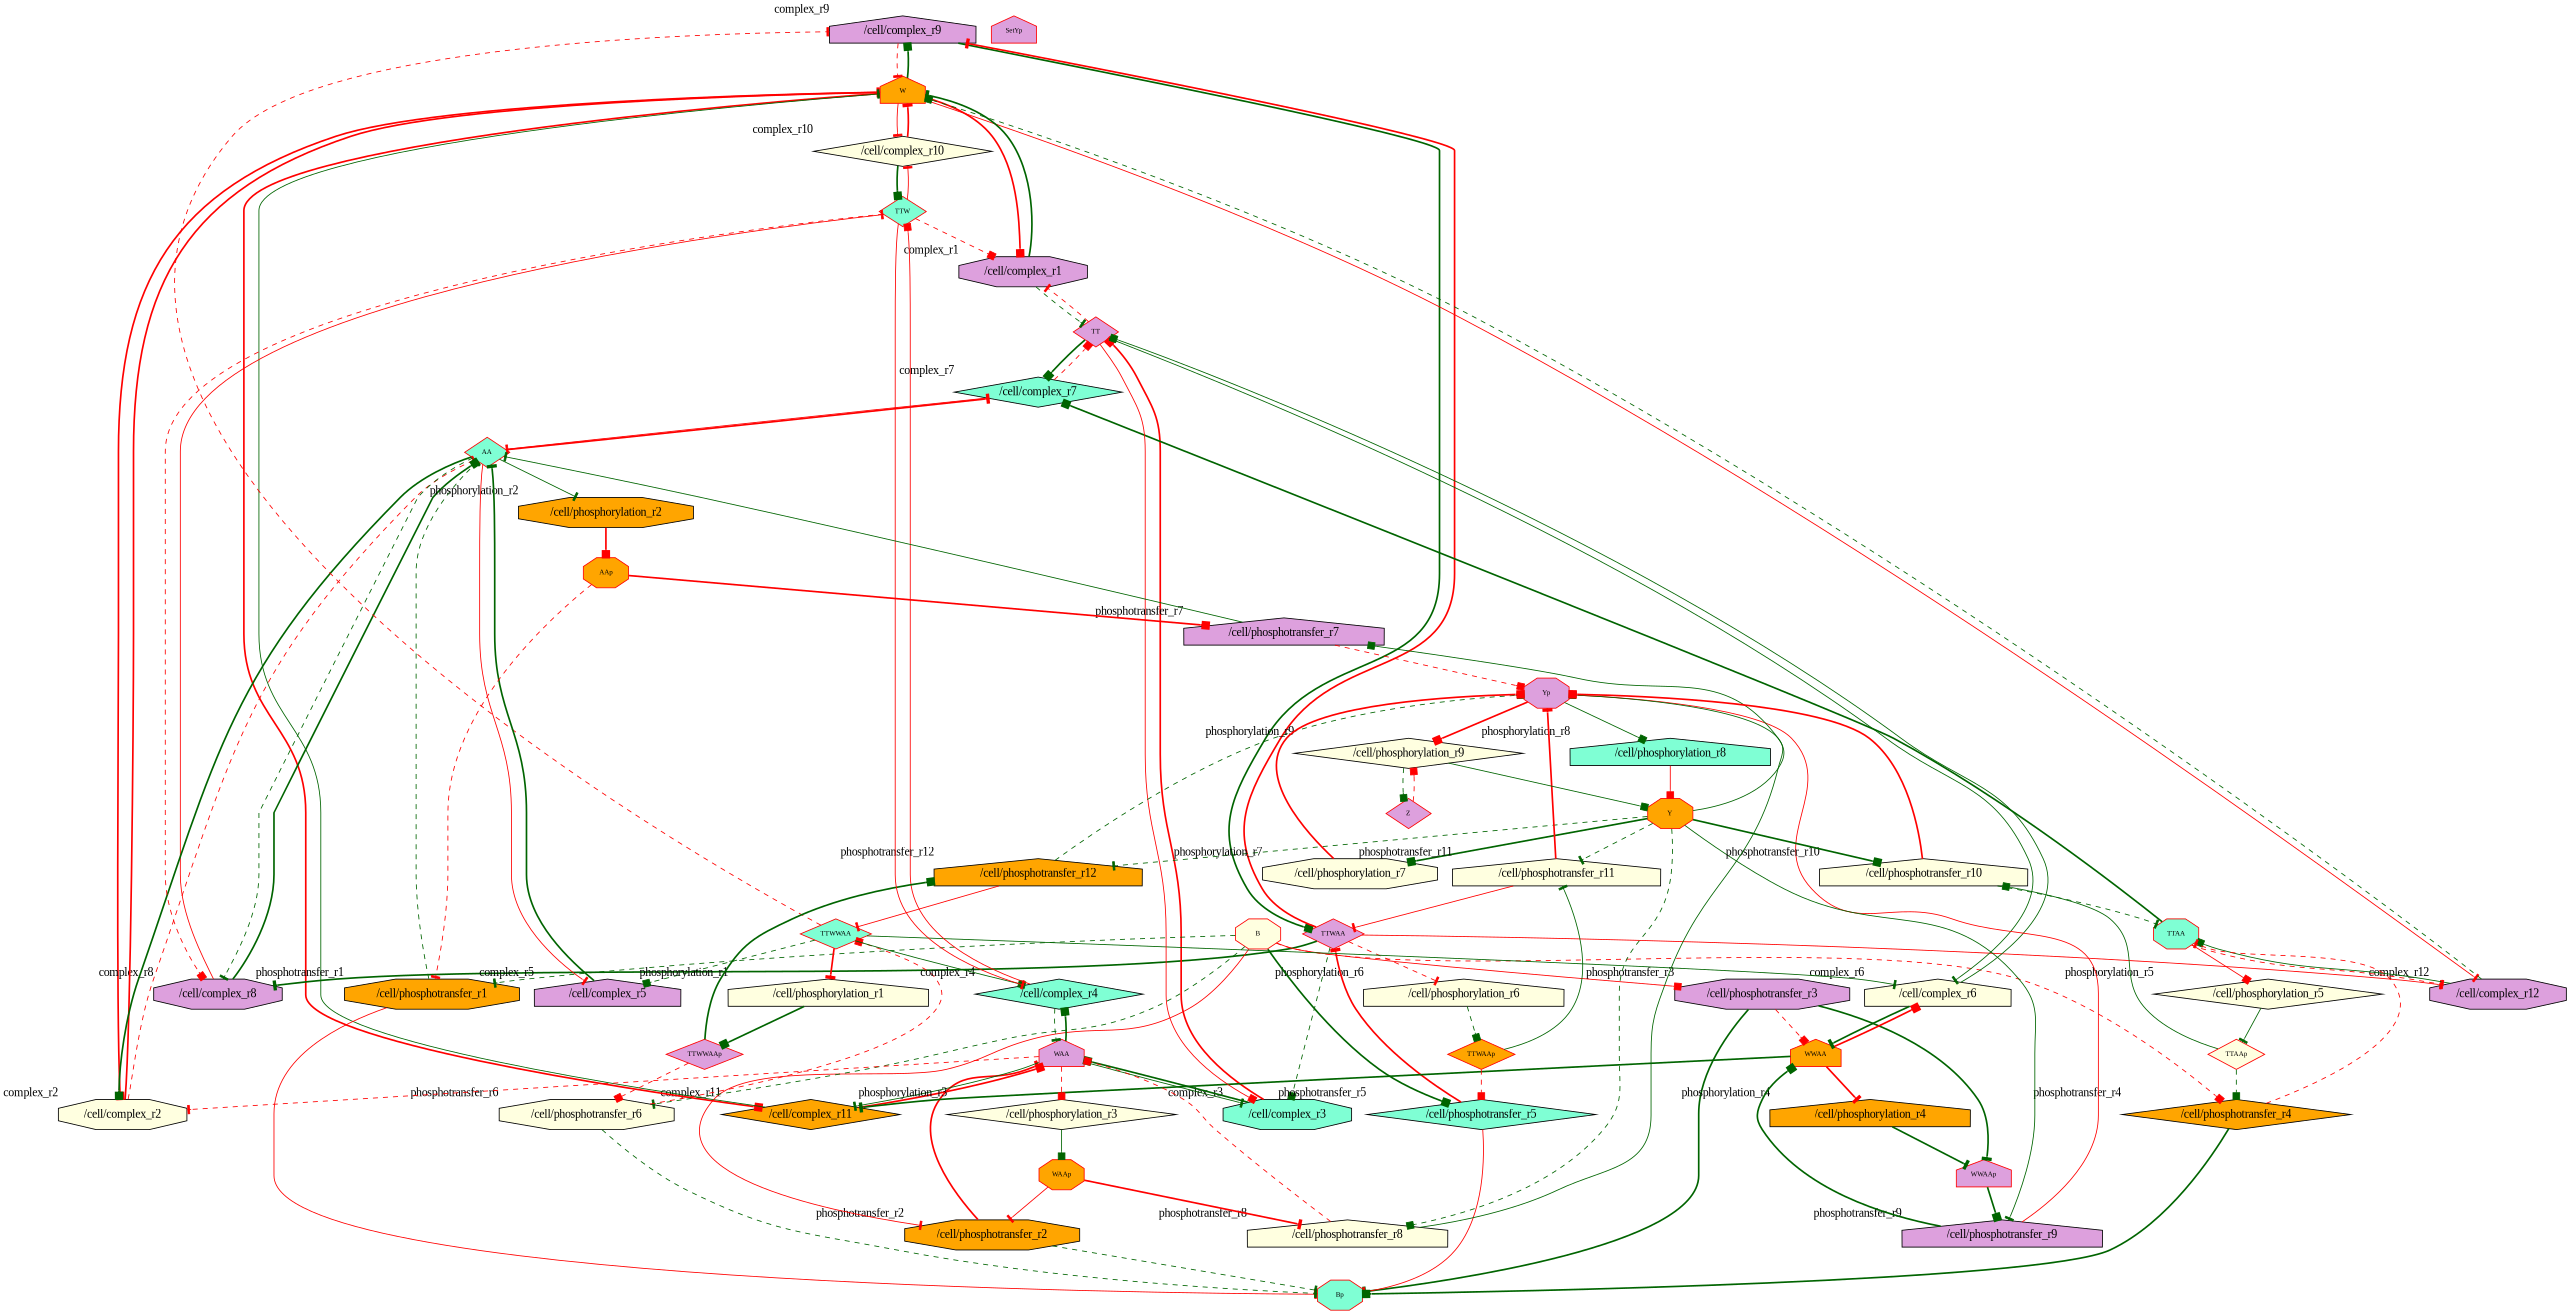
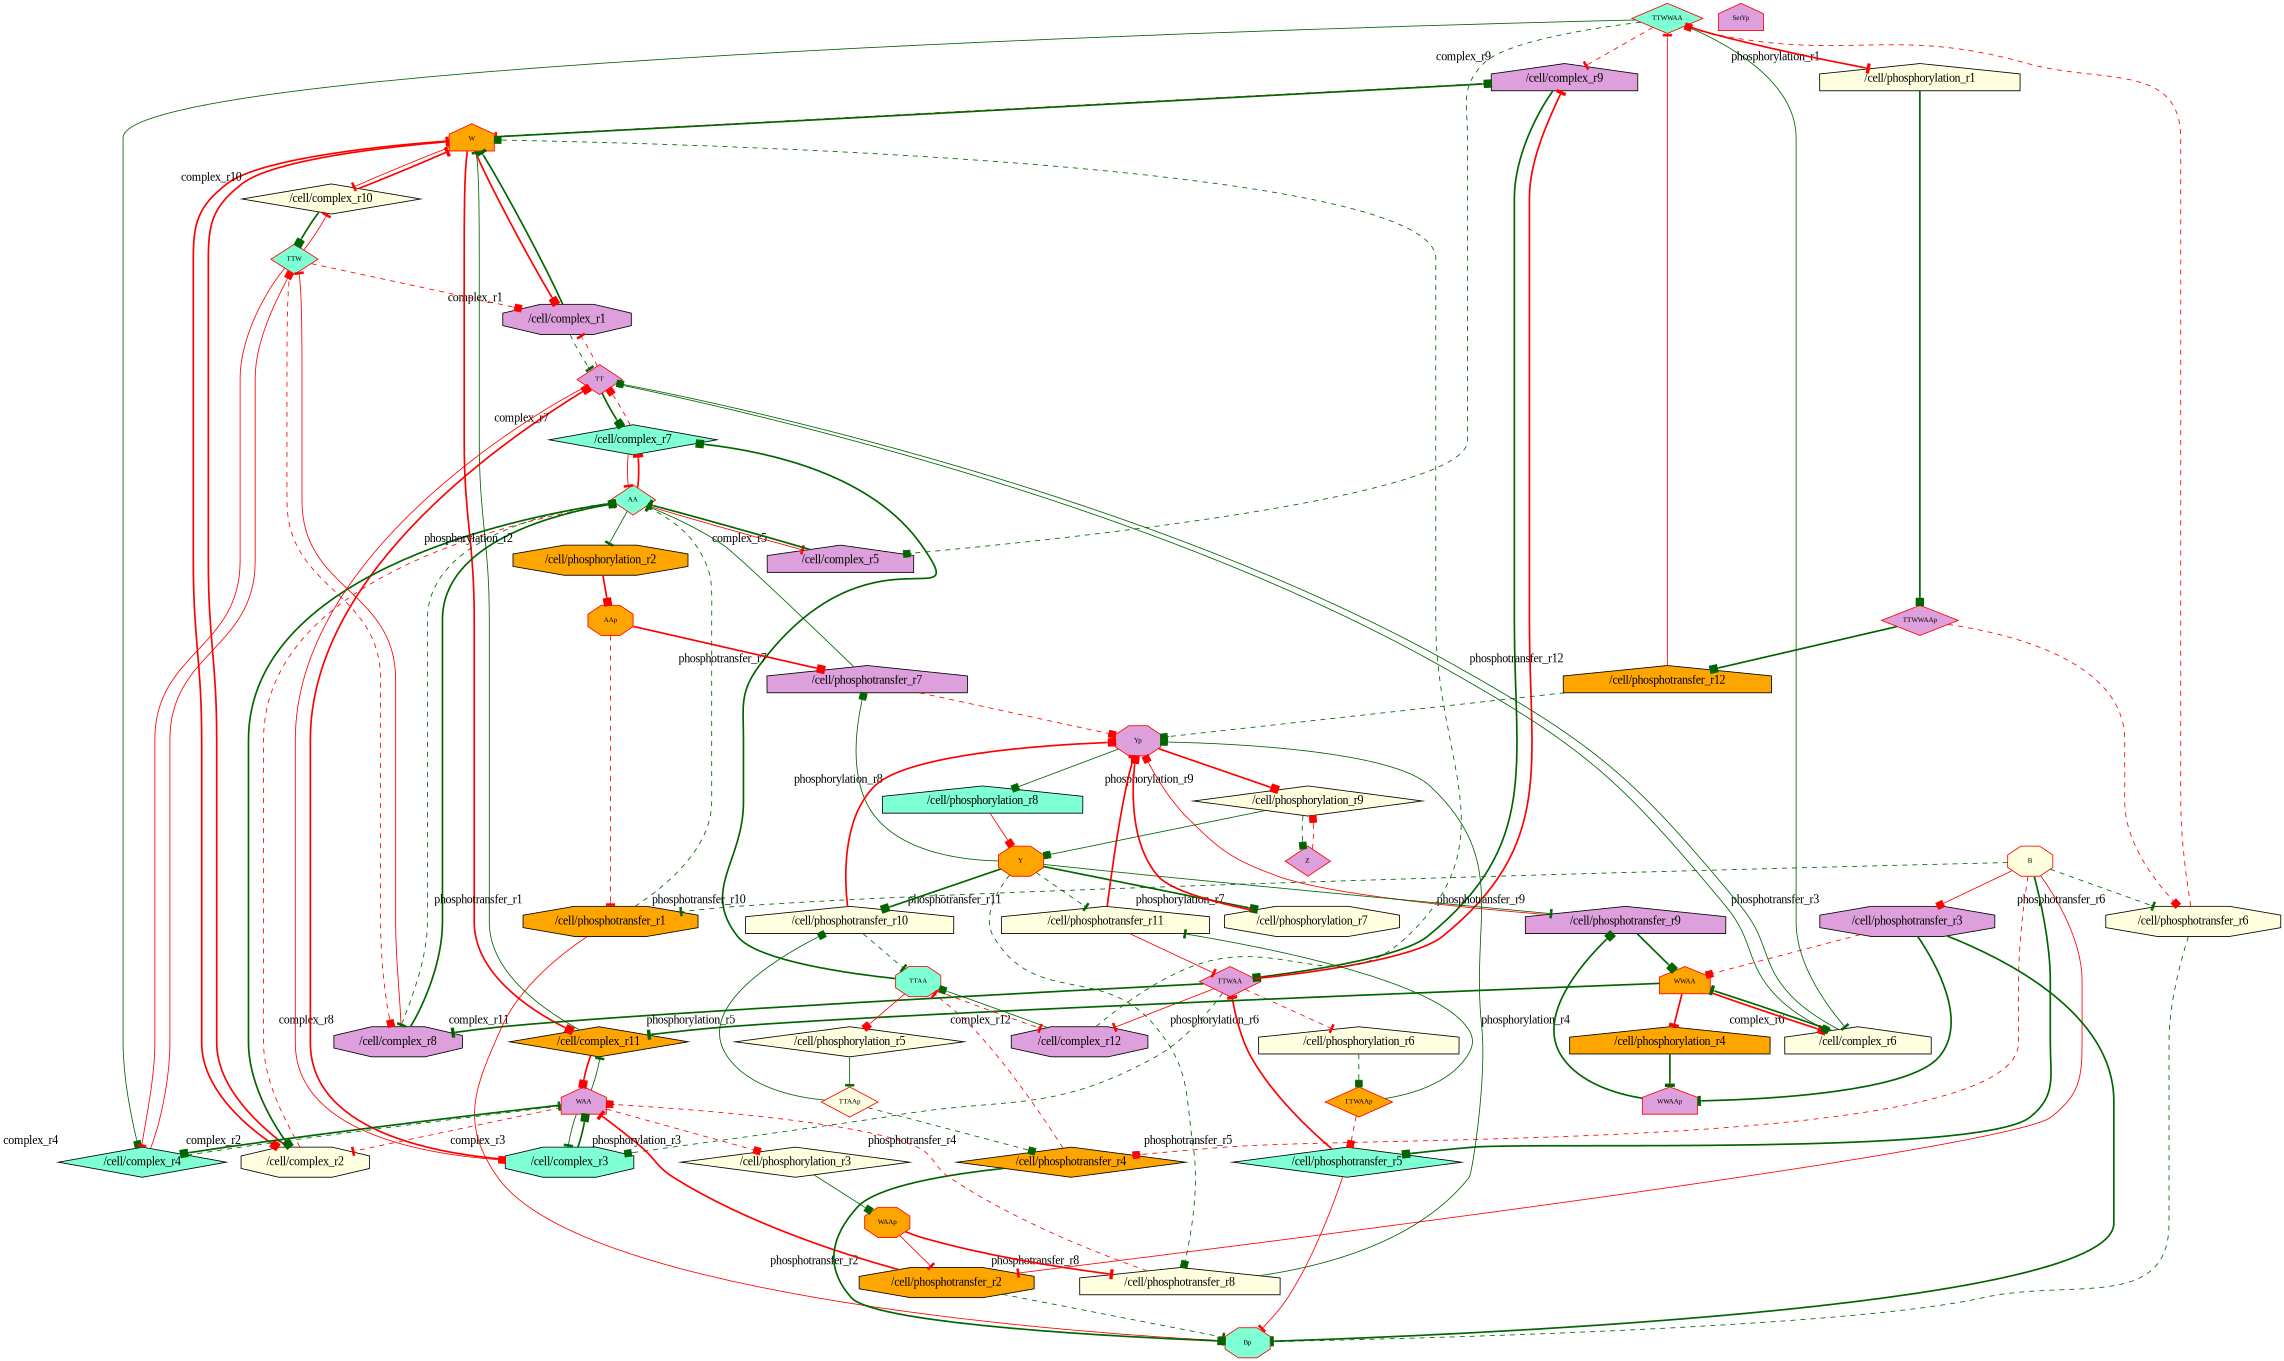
edge "W" -> "/cell/complex_r12 complex_r12": removed
edge "TT" -> "/cell/complex_r6 complex_r6": arrowhead tee -> box
edge "Y" -> "/cell/phosphotransfer_r12 phosphotransfer_r12": removed
